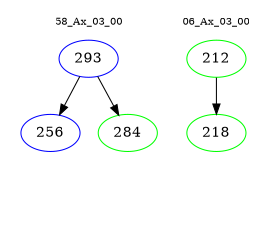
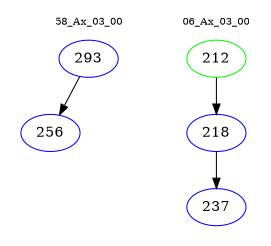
node "284": removed
node "218": color green -> blue
node "237": added
